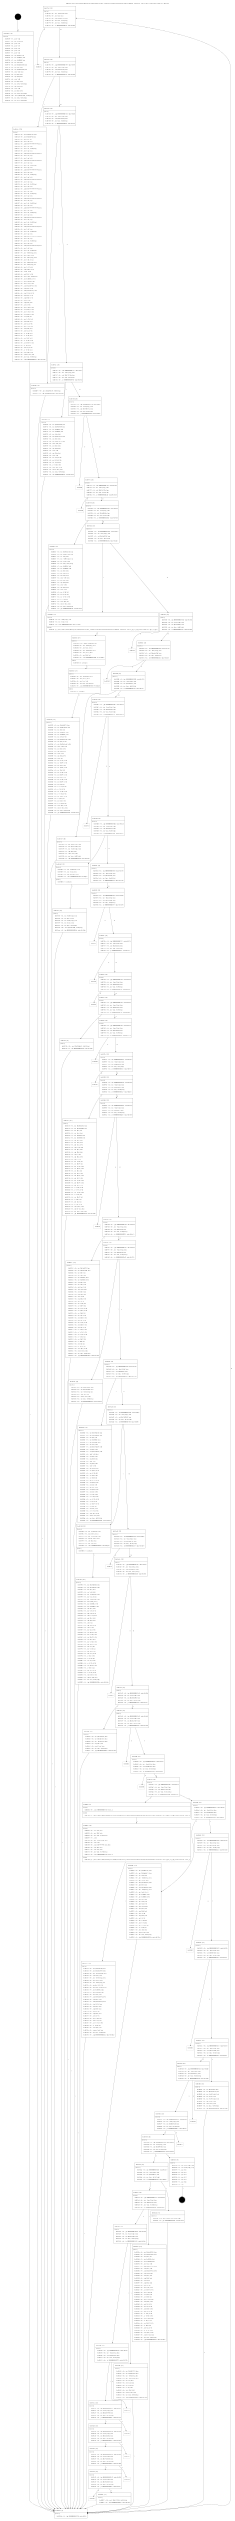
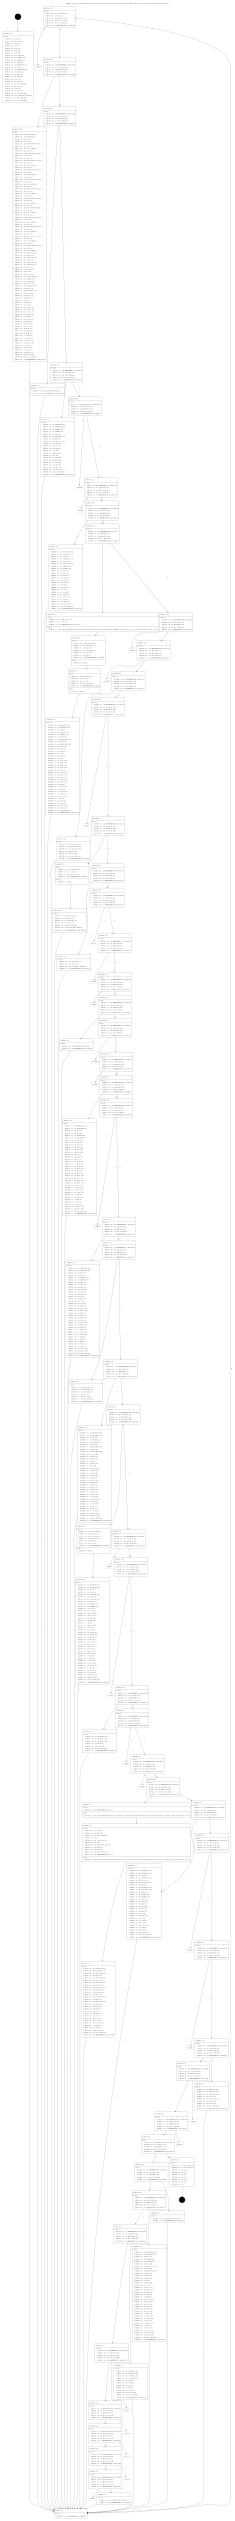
node "0x402816 [28]": added
